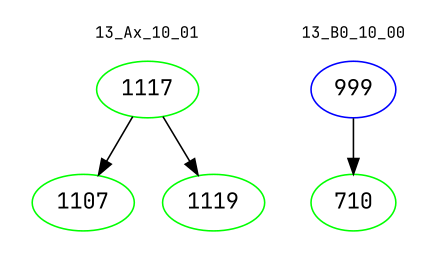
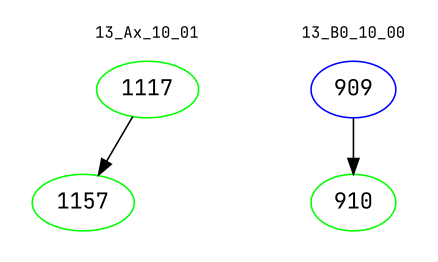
node "999": label "999" -> "909"
node "1107": label "1107" -> "1157"
node "1119": removed
node "710": label "710" -> "910"
